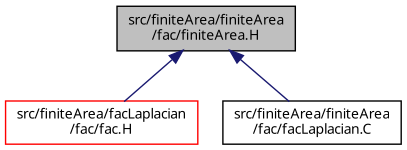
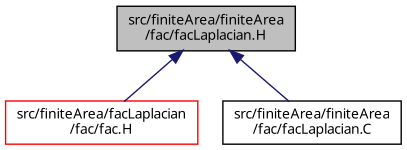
node "src/finiteArea/finiteArea /fac/finiteArea.H": label "src/finiteArea/finiteArea /fac/finiteArea.H" -> "src/finiteArea/finiteArea /fac/facLaplacian.H"
